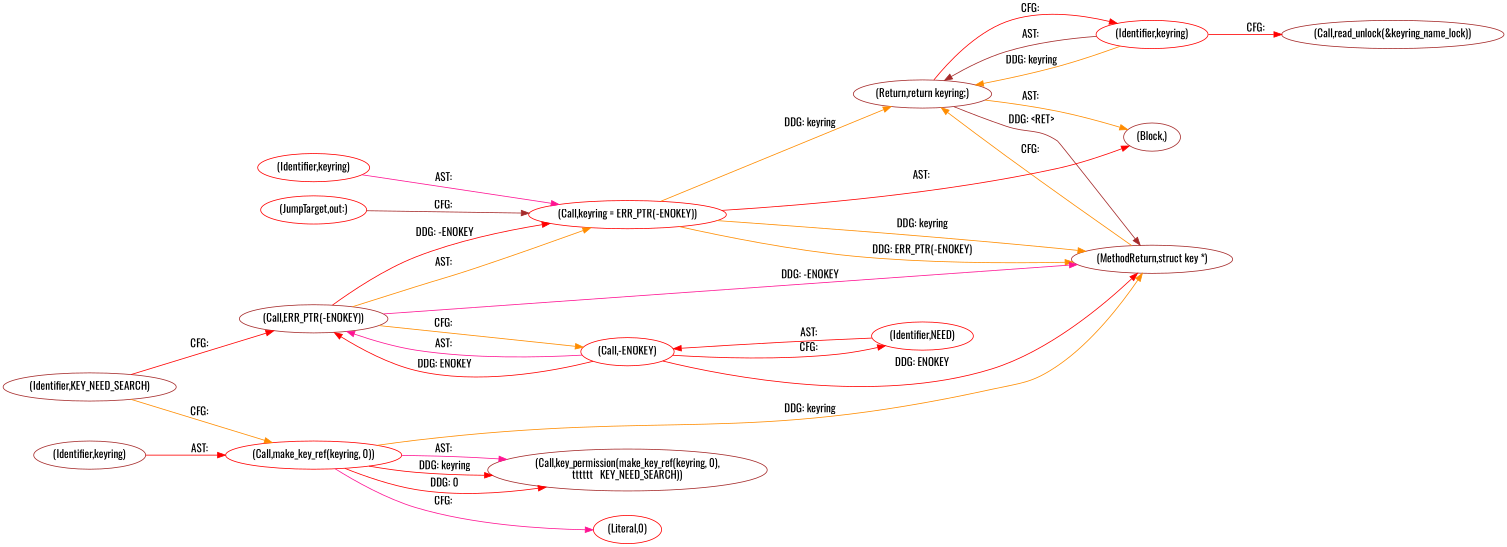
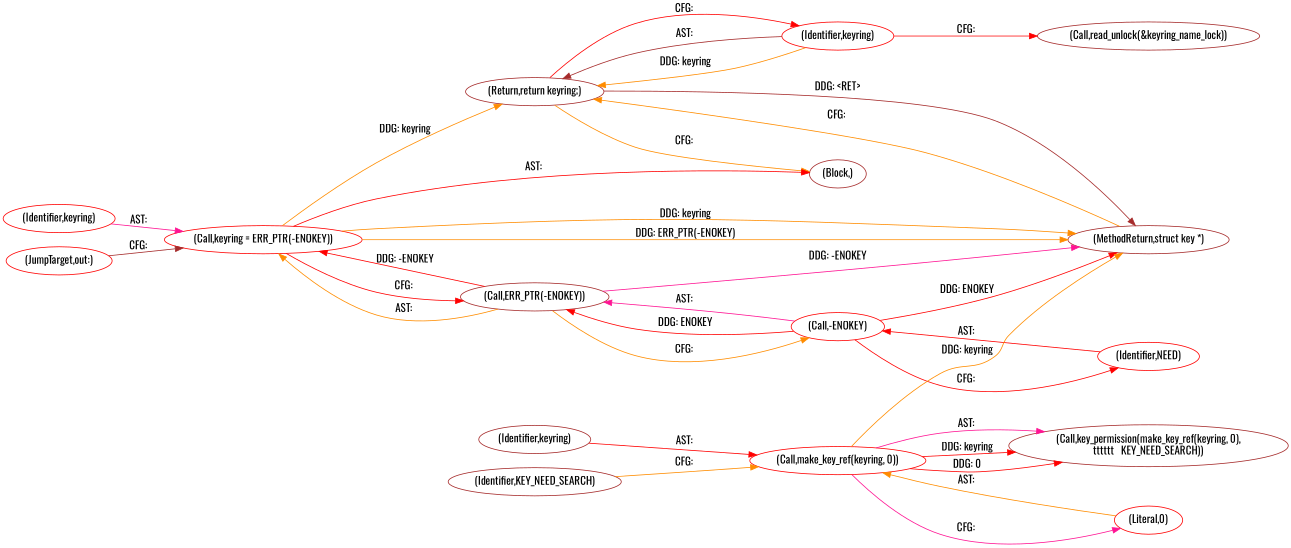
edge "(Return,return keyring;)" -> "(Block,)": label "AST: " -> "CFG: "
edge "(Identifier,KEY_NEED_SEARCH)" -> "(Call,ERR_PTR(-ENOKEY))": now "(Call,keyring = ERR_PTR(-ENOKEY))" -> "(Call,ERR_PTR(-ENOKEY))"
edge "(Literal,0)" -> "(Call,make_key_ref(keyring, 0))": added, label "AST:"
